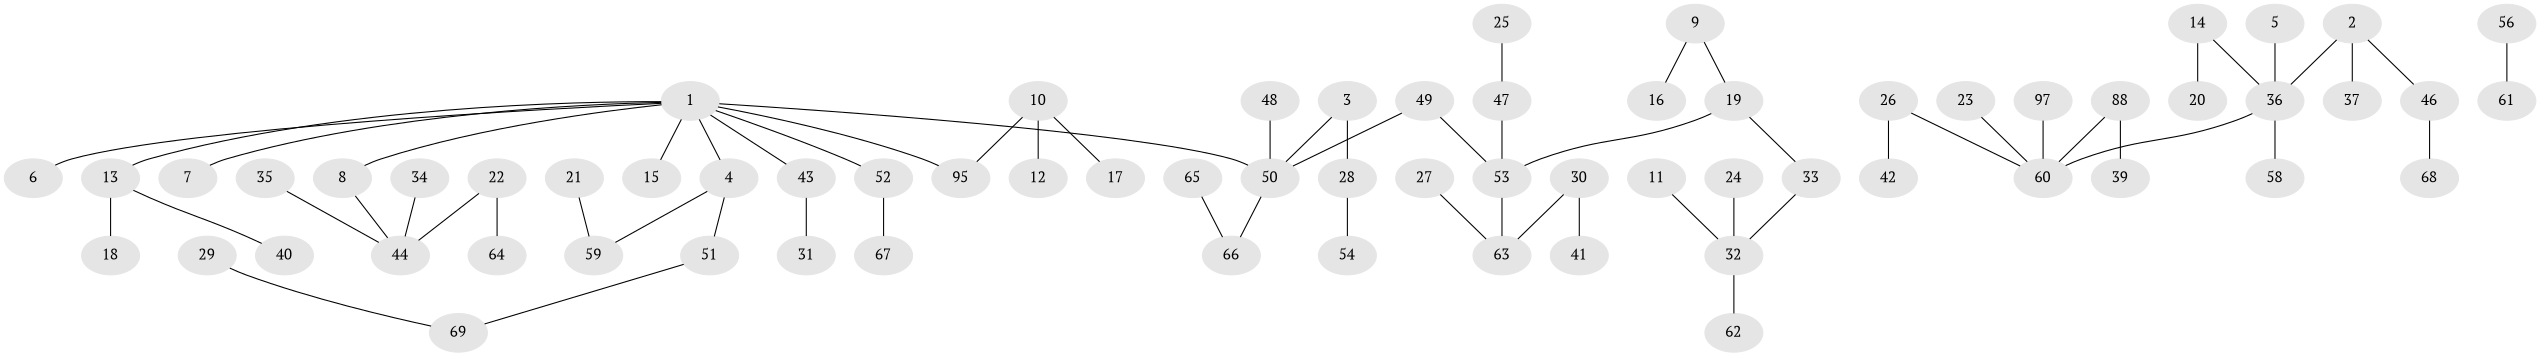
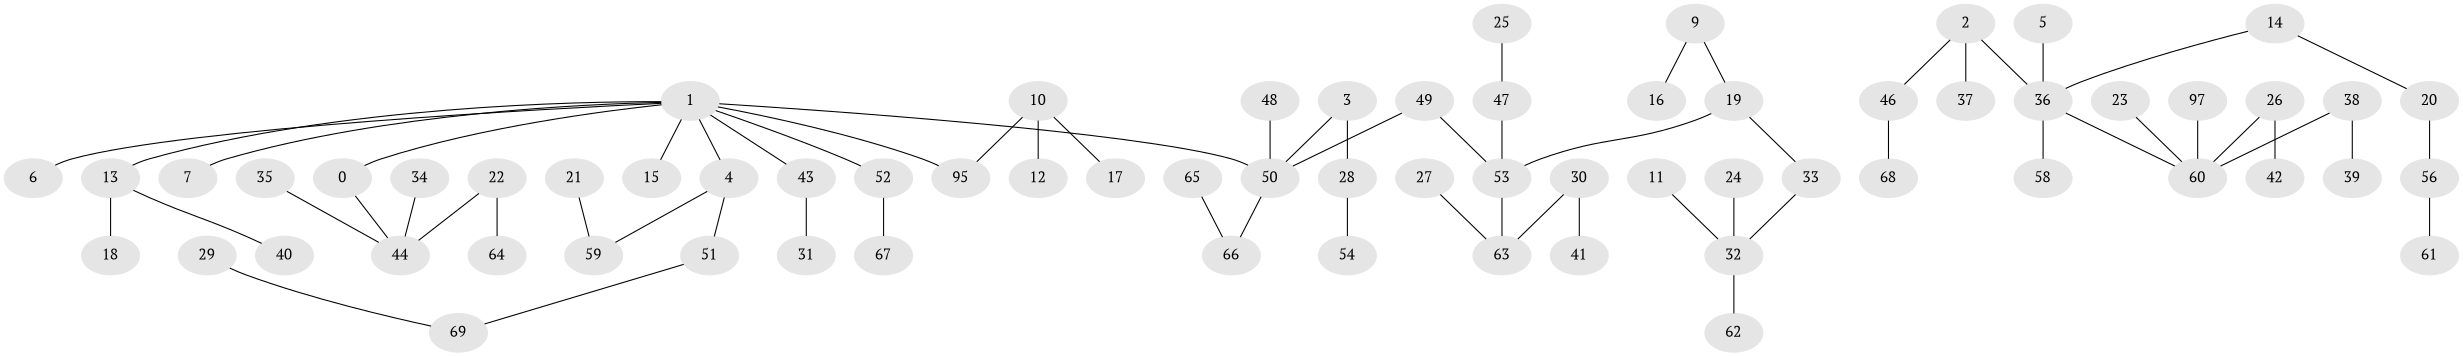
node "88": label "88" -> "38"
edge "20" -- "56": added
node "8": label "8" -> "0"
